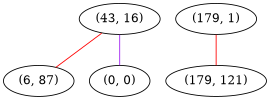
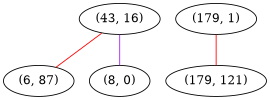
node "(0, 0)": label "(0, 0)" -> "(8, 0)"
